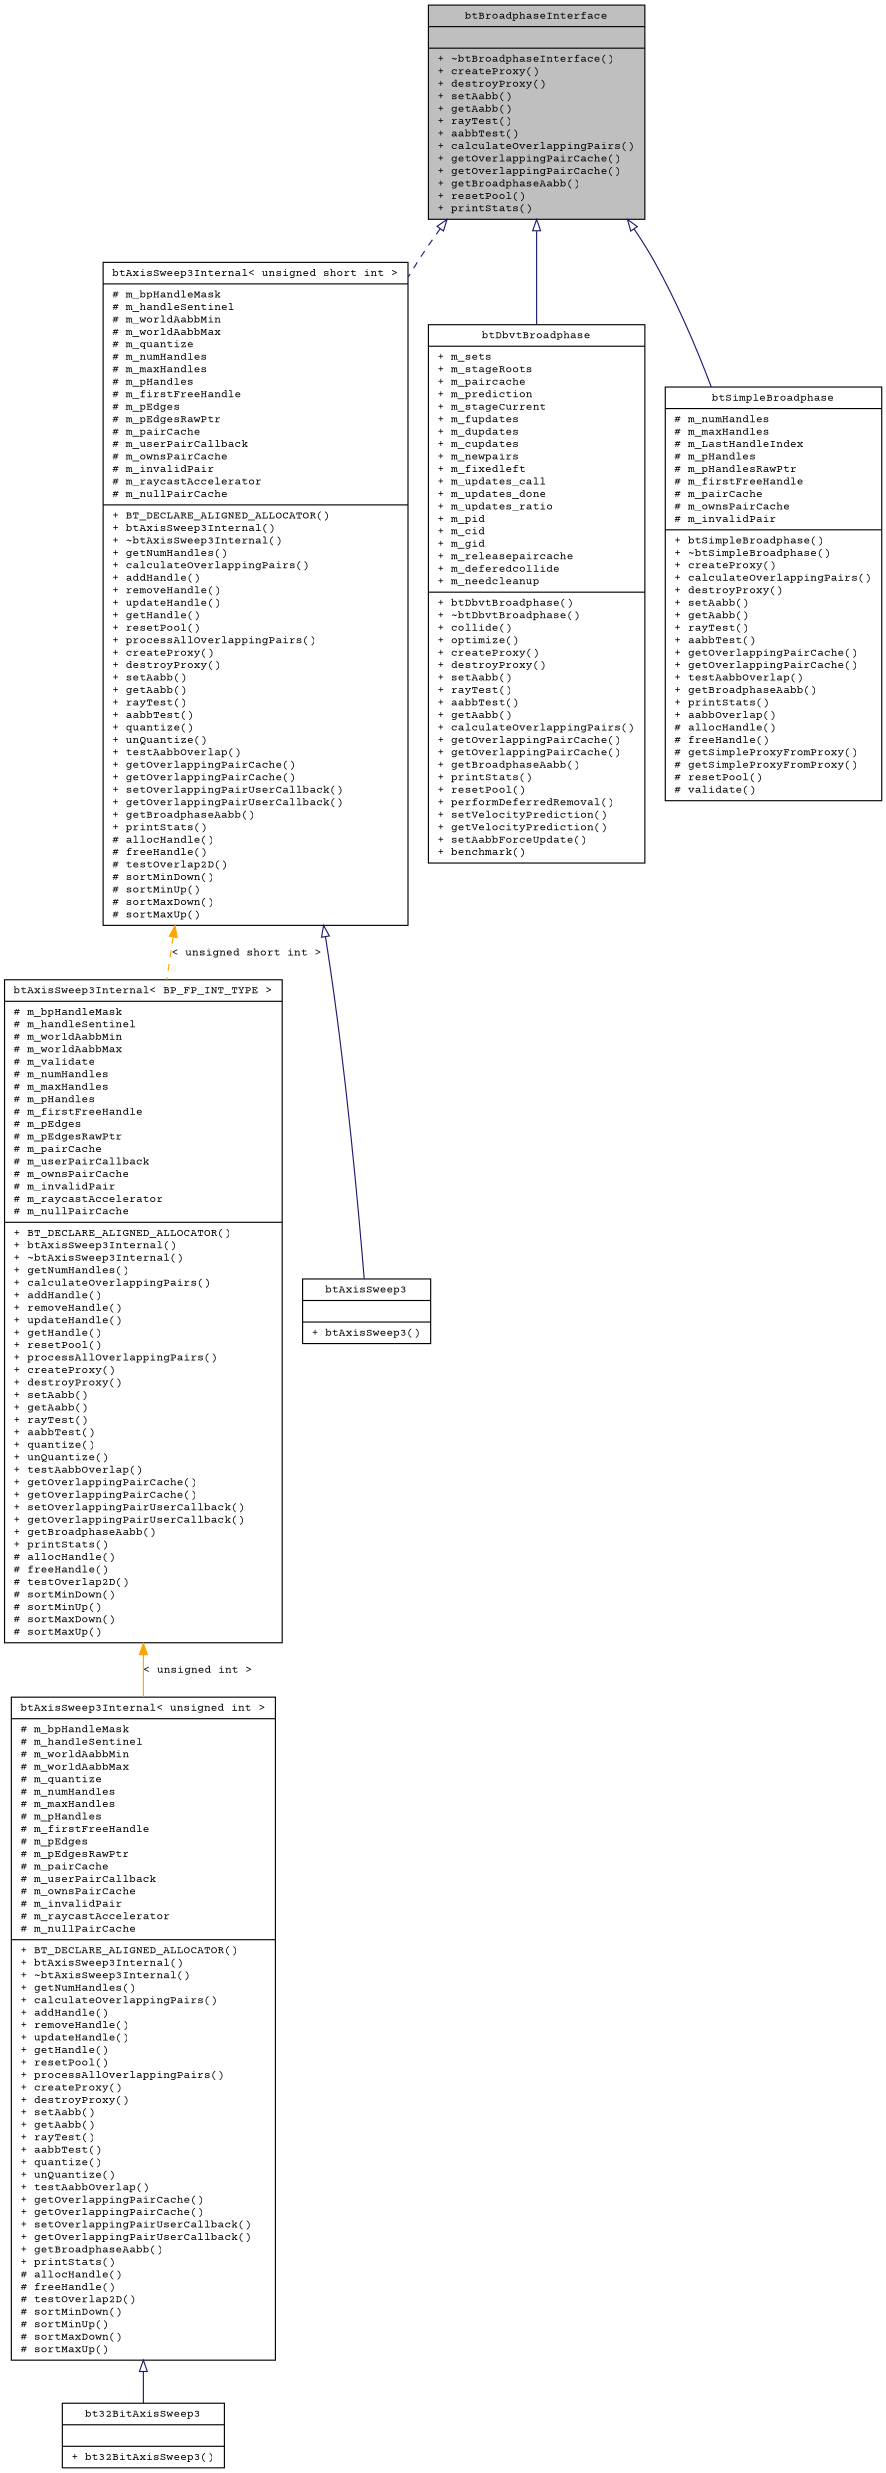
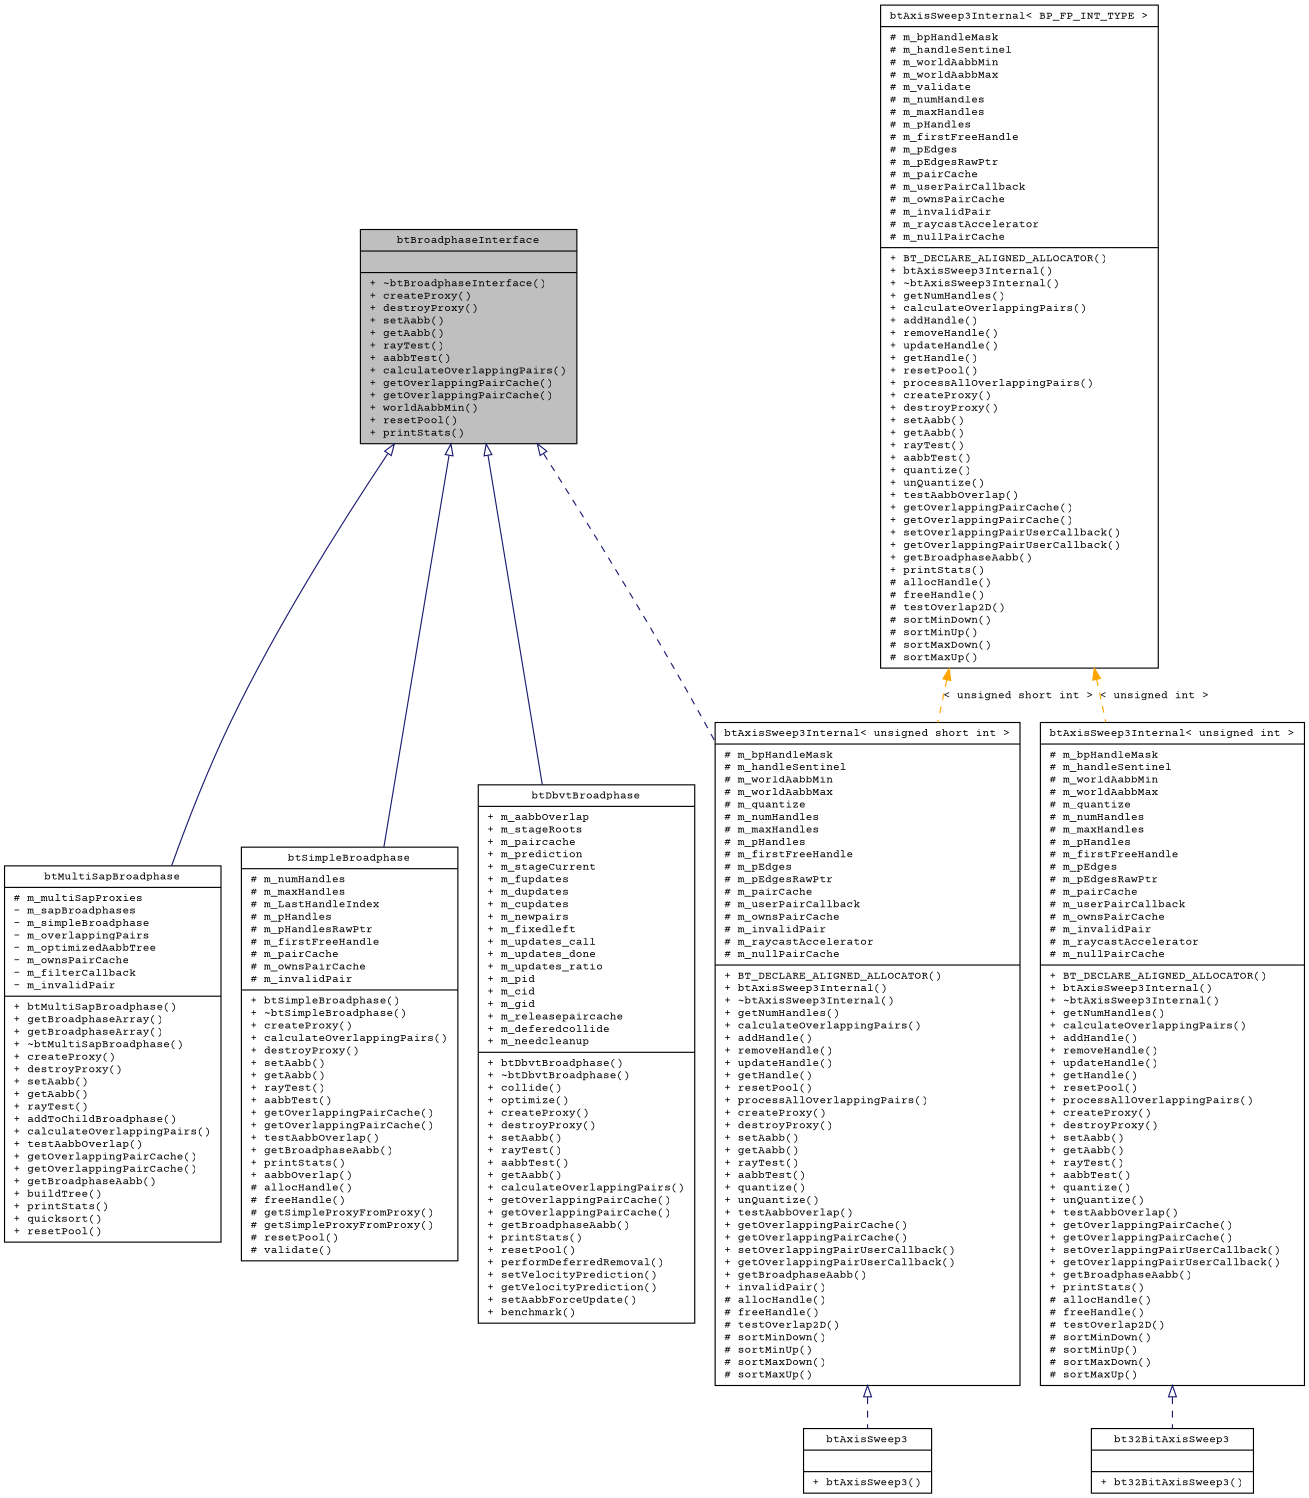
node "btBroadphaseInterface": text "+ getBroadphaseAabb()" -> "+ worldAabbMin()"
node "btDbvtBroadphase": text "+ m_sets" -> "+ m_aabbOverlap"
node "btAxisSweep3Internal< unsigned short int >": text "+ printStats()" -> "+ invalidPair()"
edge "btAxisSweep3Internal< BP_FP_INT_TYPE >" -> "btAxisSweep3Internal< unsigned short int >": reversed
node "btMultiSapBroadphase": added
edge "btAxisSweep3" -> "btAxisSweep3Internal< unsigned short int >": style solid -> dashed
edge "btAxisSweep3Internal< unsigned int >" -> "btAxisSweep3Internal< BP_FP_INT_TYPE >": style solid -> dashed
edge "bt32BitAxisSweep3" -> "btAxisSweep3Internal< unsigned int >": style solid -> dashed
